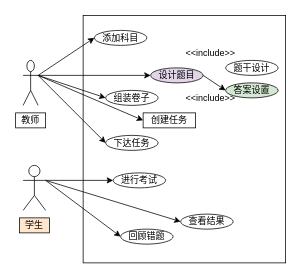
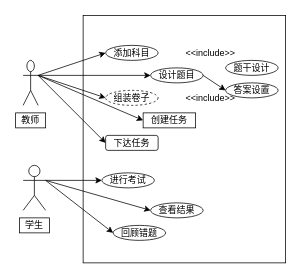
node "添加科目": moved (120, 38) -> (132, 53)
node "设计题目": fillcolor #e1d5e7 -> #ffffff
node "答案设置": fillcolor #d5e8d4 -> #ffffff
node "组装卷子": style solid -> dashed
node "下达任务": shape ellipse -> rounded rectangle
node "进行考试": moved (139, 180) -> (128, 180)
node "查看结果": moved (207, 222) -> (177, 210)
node "学生": fillcolor #ffe6cc -> #ffffff
node "回顾错题": moved (147, 237) -> (139, 233)
